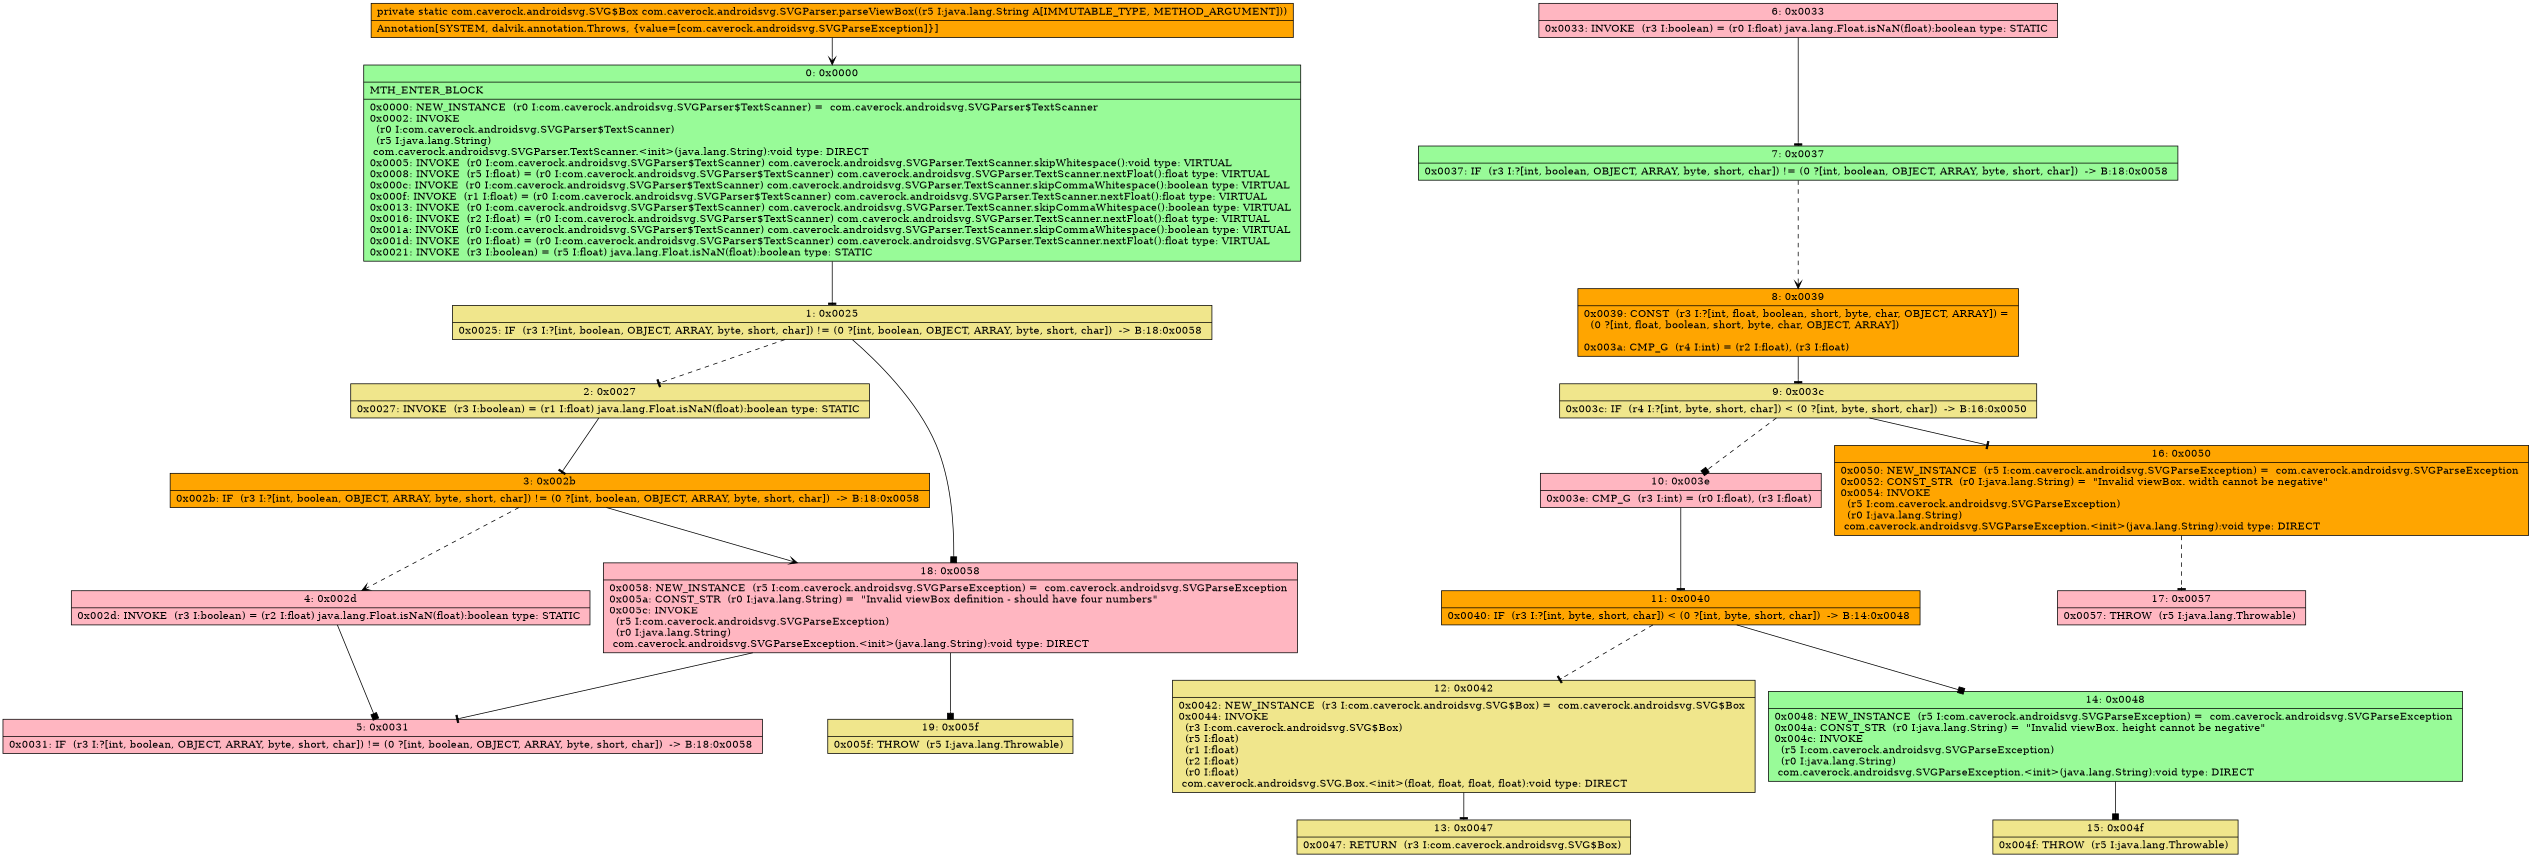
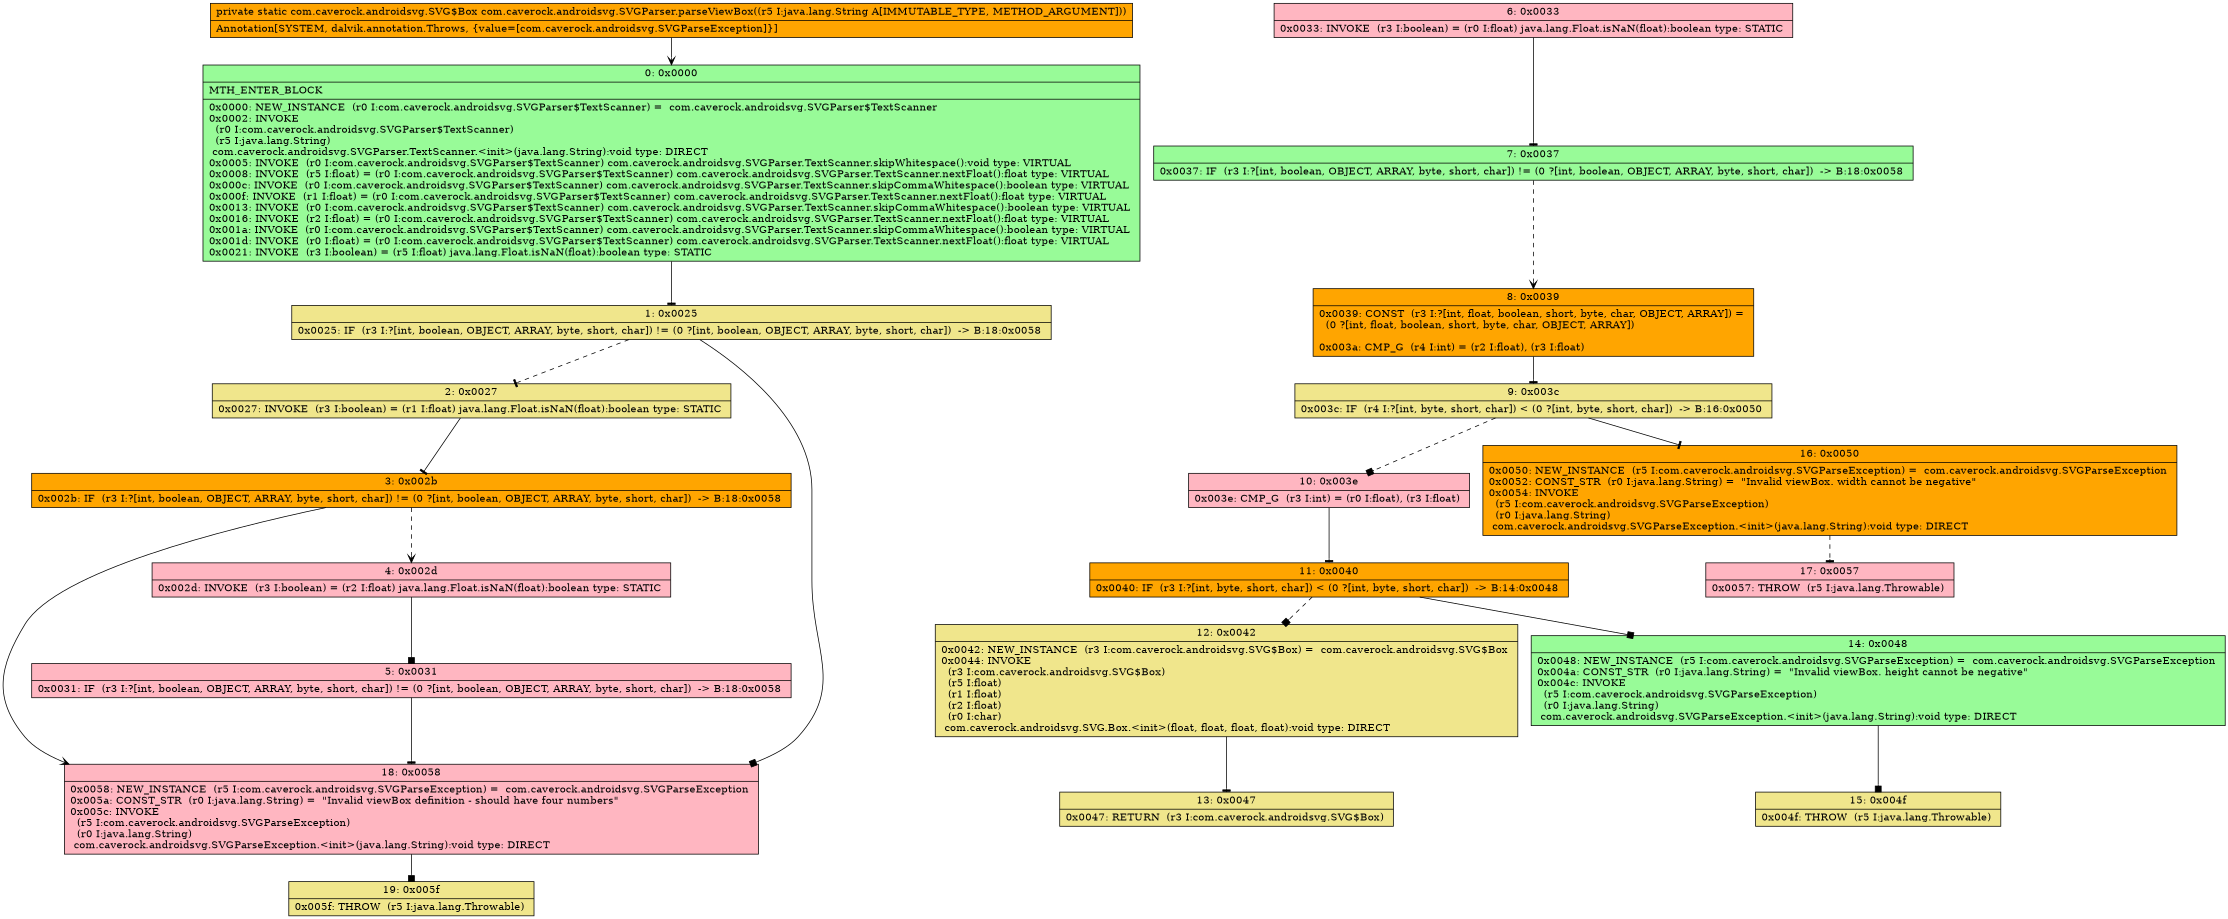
edge "11: 0x0040" -> "12: 0x0042": arrowhead tee -> box
edge "18: 0x0058" -> "5: 0x0031": reversed
node "12: 0x0042": text "(r0 I:float)" -> "(r0 I:char)"
